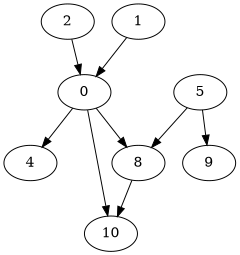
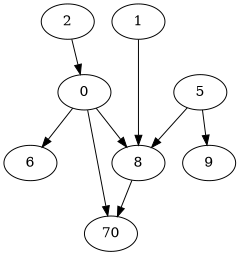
edge "1" -> "0": now "1" -> "8"
node "4": label "4" -> "6"
node "10": label "10" -> "70"
